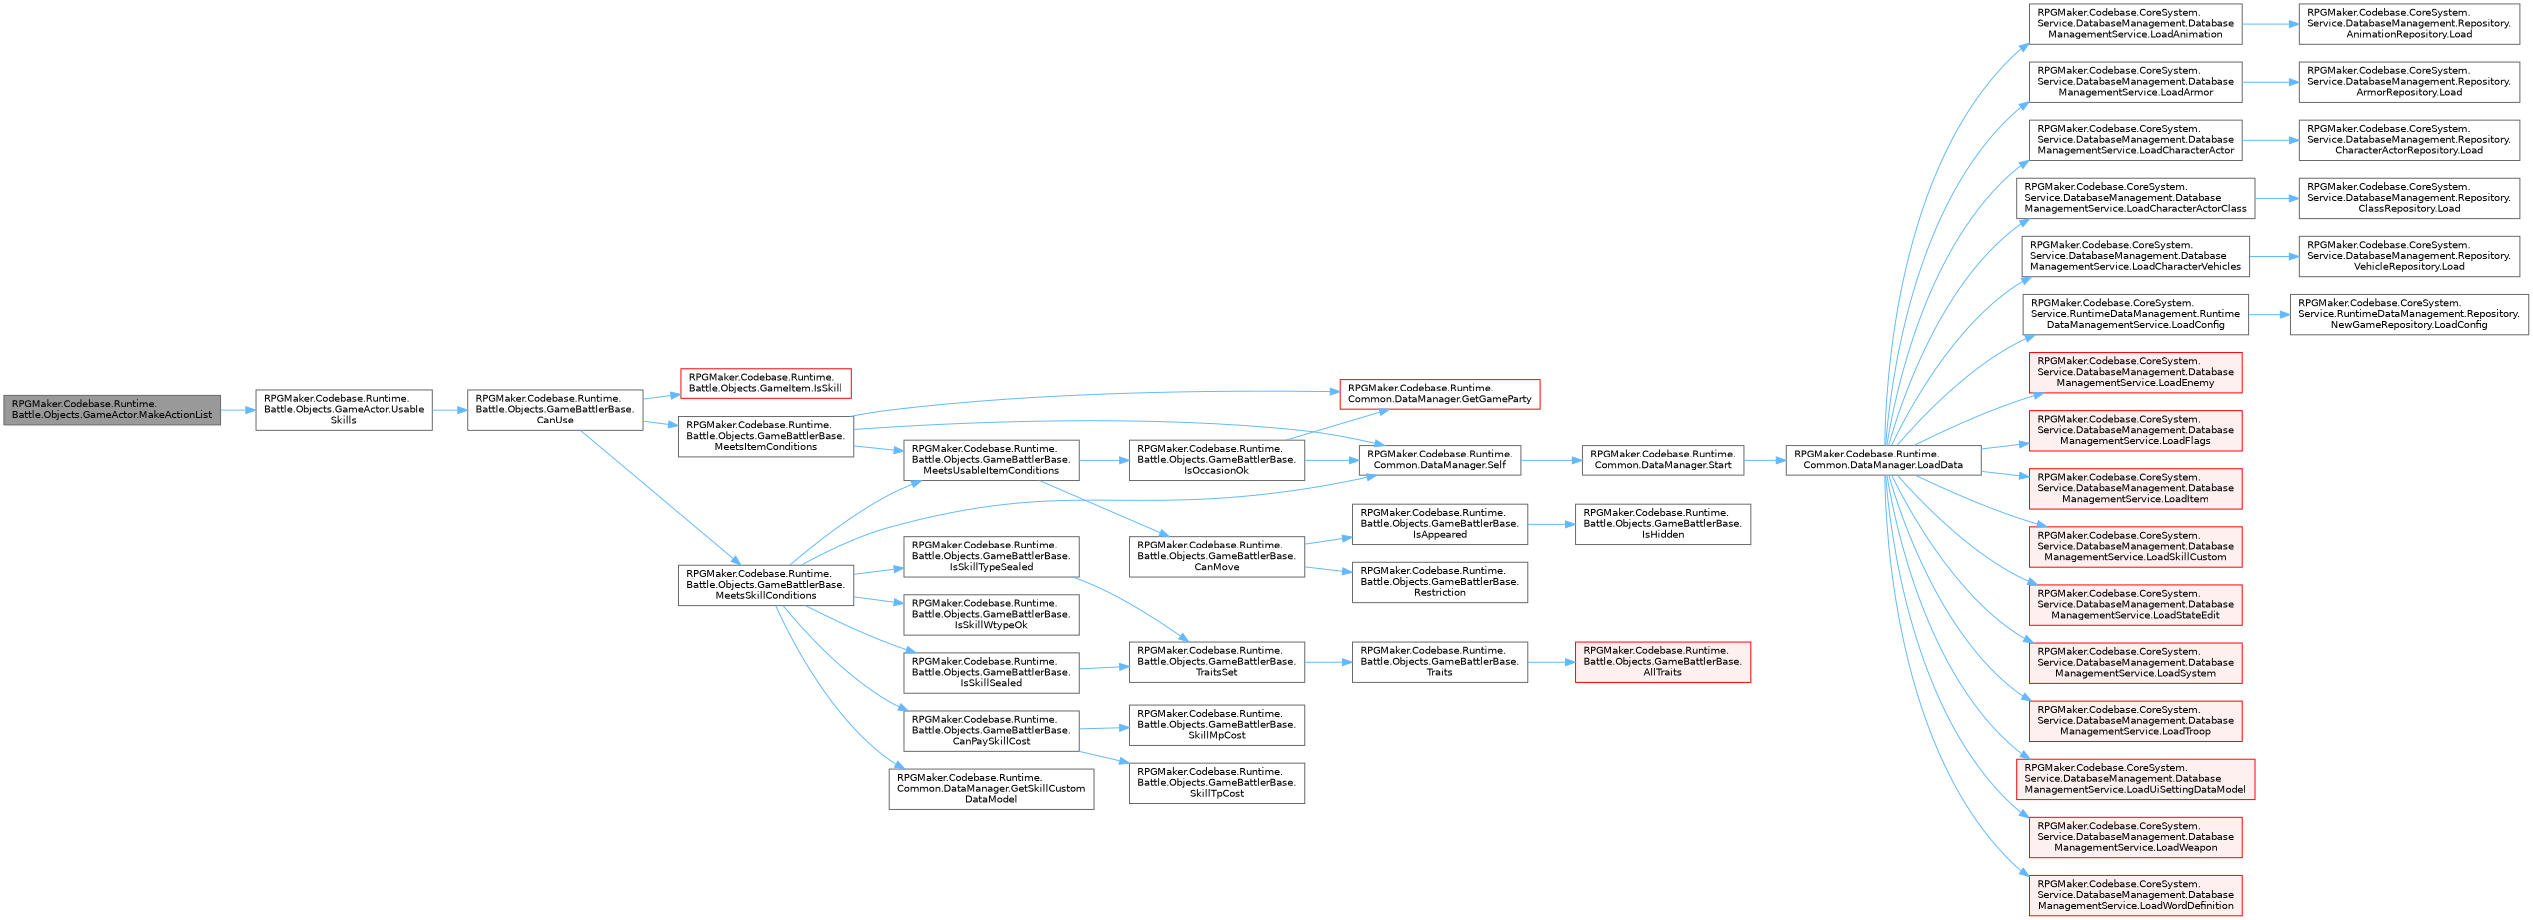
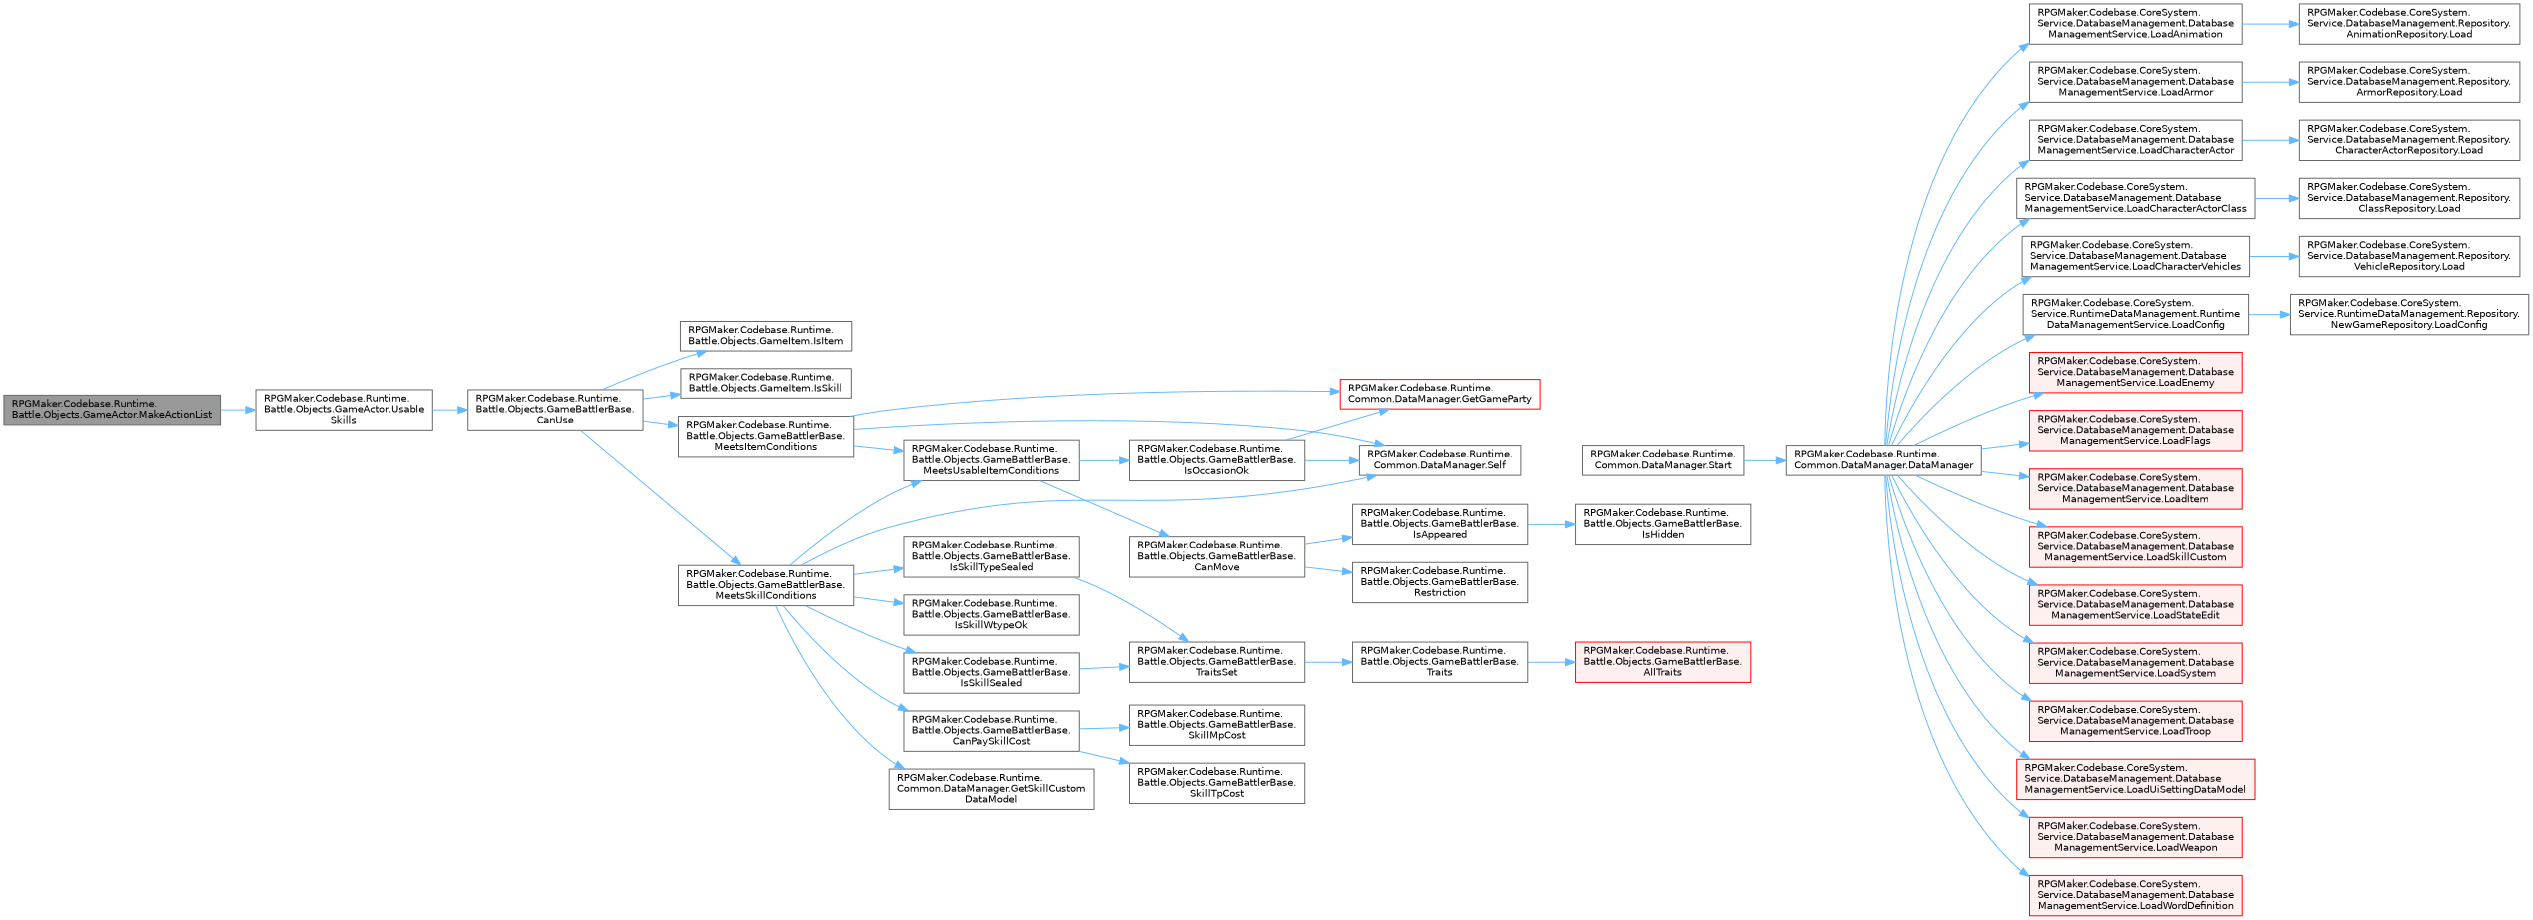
node "RPGMaker.Codebase.Runtime. Battle.Objects.GameItem.IsItem": added
node "RPGMaker.Codebase.Runtime. Battle.Objects.GameItem.IsSkill": color red -> grey40
edge "RPGMaker.Codebase.Runtime. Common.DataManager.Self" -> "RPGMaker.Codebase.Runtime. Common.DataManager.Start": removed
node "RPGMaker.Codebase.Runtime. Common.DataManager.LoadData": label "RPGMaker.Codebase.Runtime. Common.DataManager.LoadData" -> "RPGMaker.Codebase.Runtime. Common.DataManager.DataManager"
